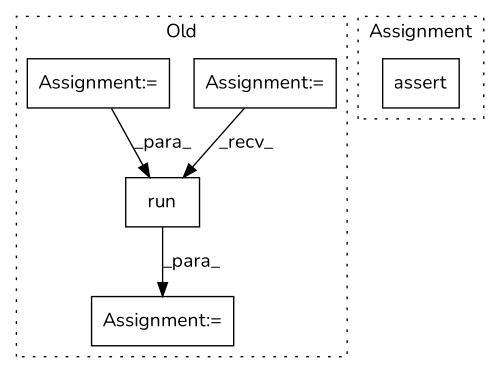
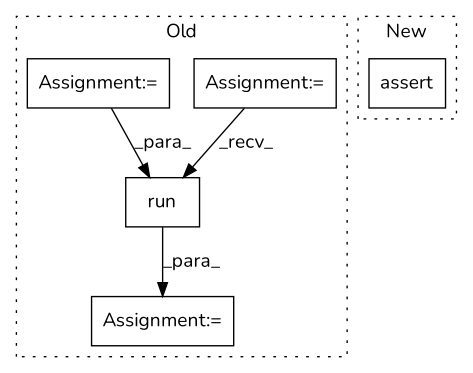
cluster "Assignment": label "Assignment" -> "New"
